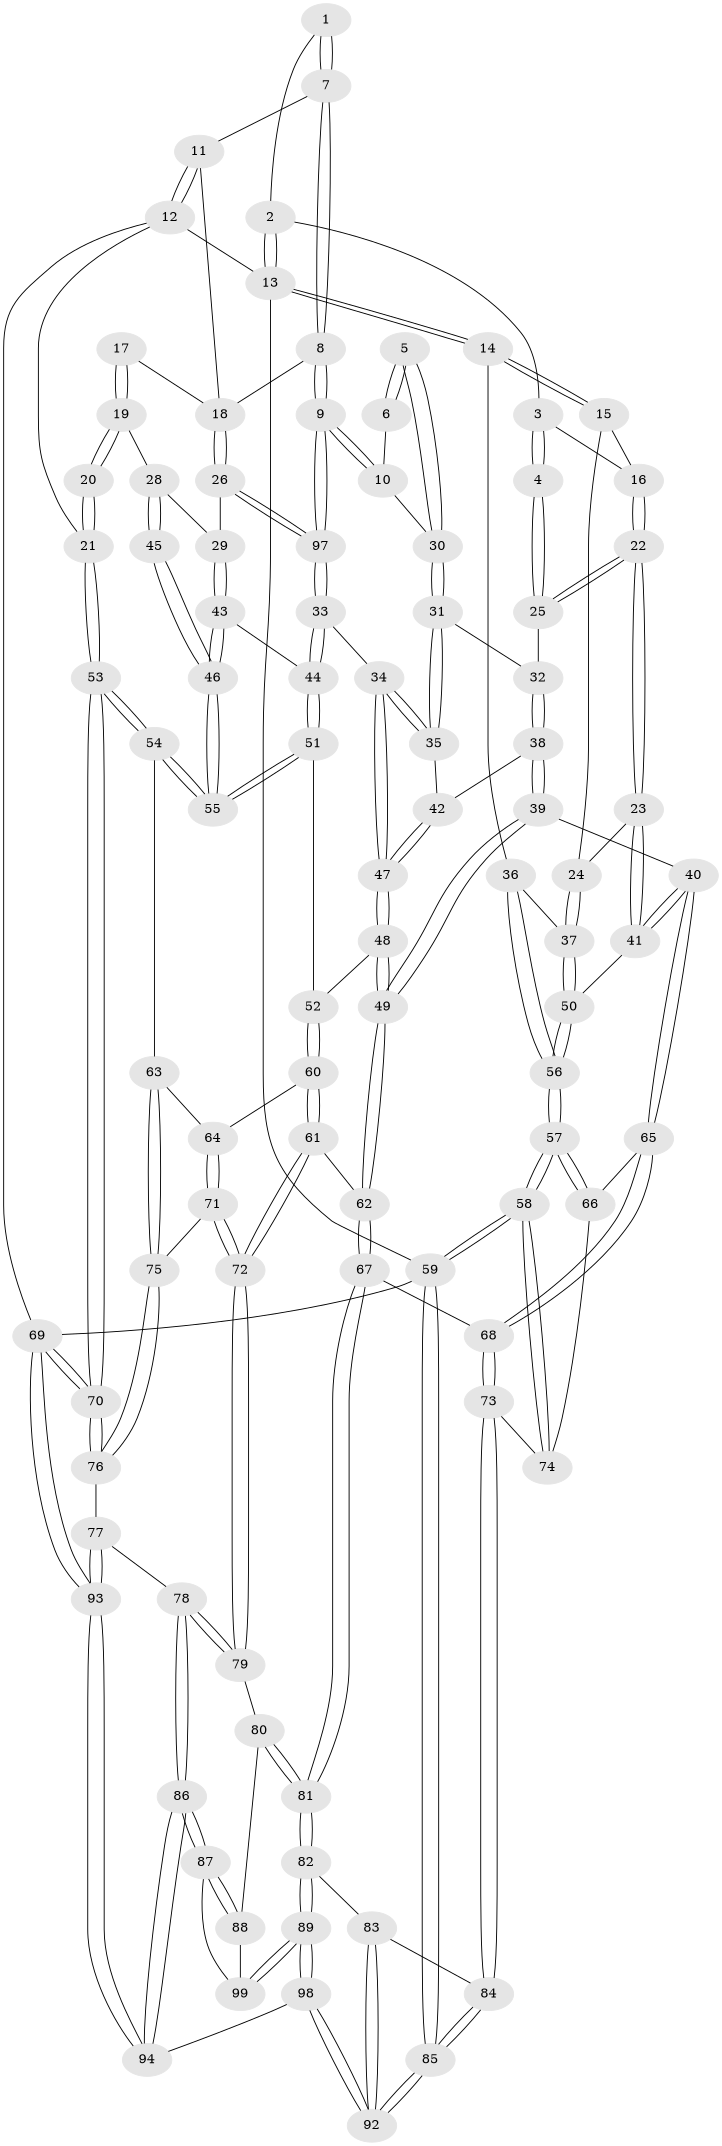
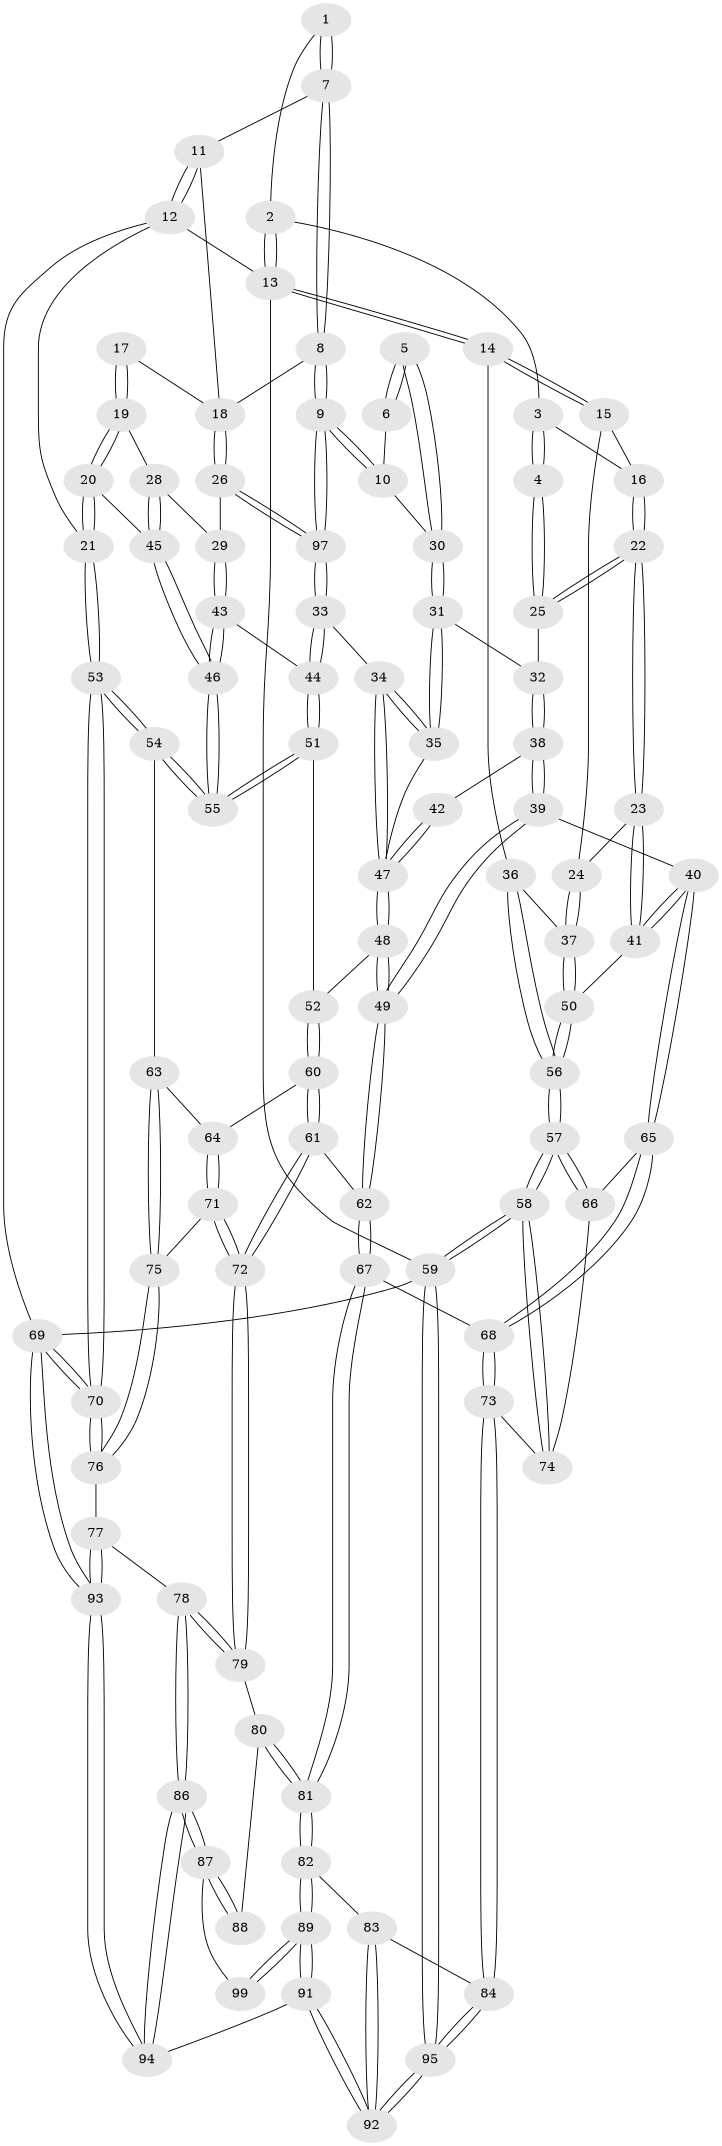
edge "20" -- "45": added
edge "35" -- "42": now "35" -- "47"
edge "88" -- "99": removed
node "98": label "98" -> "91"
node "85": label "85" -> "95"
